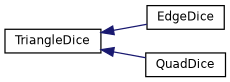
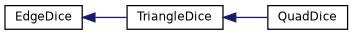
edge "EdgeDice" -> "TriangleDice": reversed
